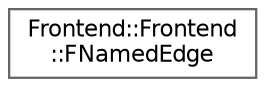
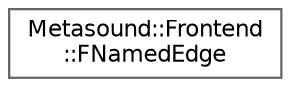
node "Frontend::Frontend ::FNamedEdge": label "Frontend::Frontend ::FNamedEdge" -> "Metasound::Frontend ::FNamedEdge"
